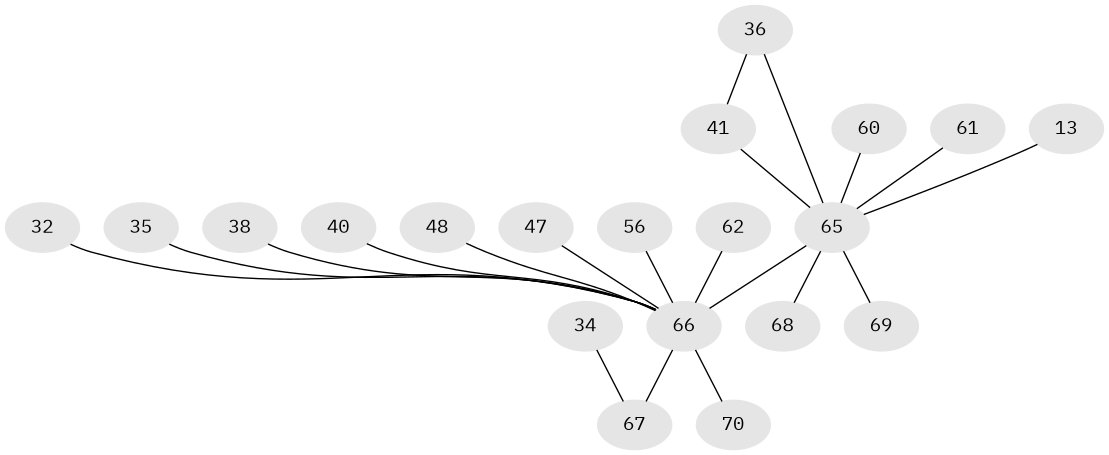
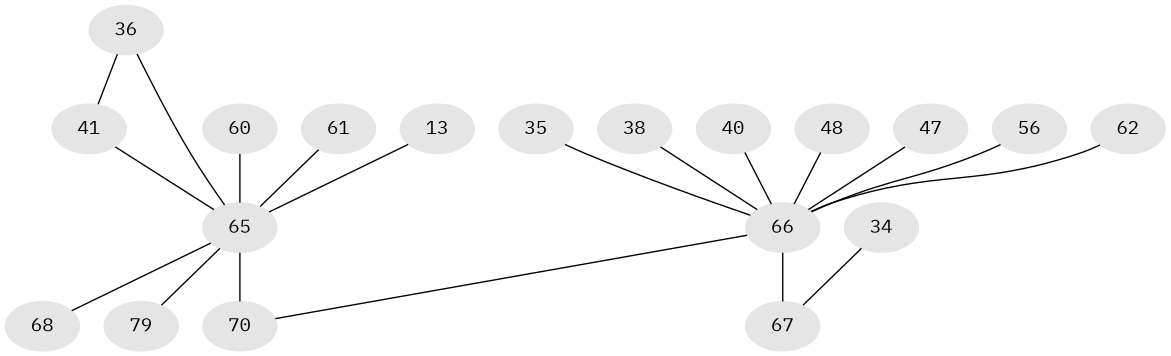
node "32": removed
edge "65" -- "66": now "65" -- "70"
node "69": label "69" -> "79"
